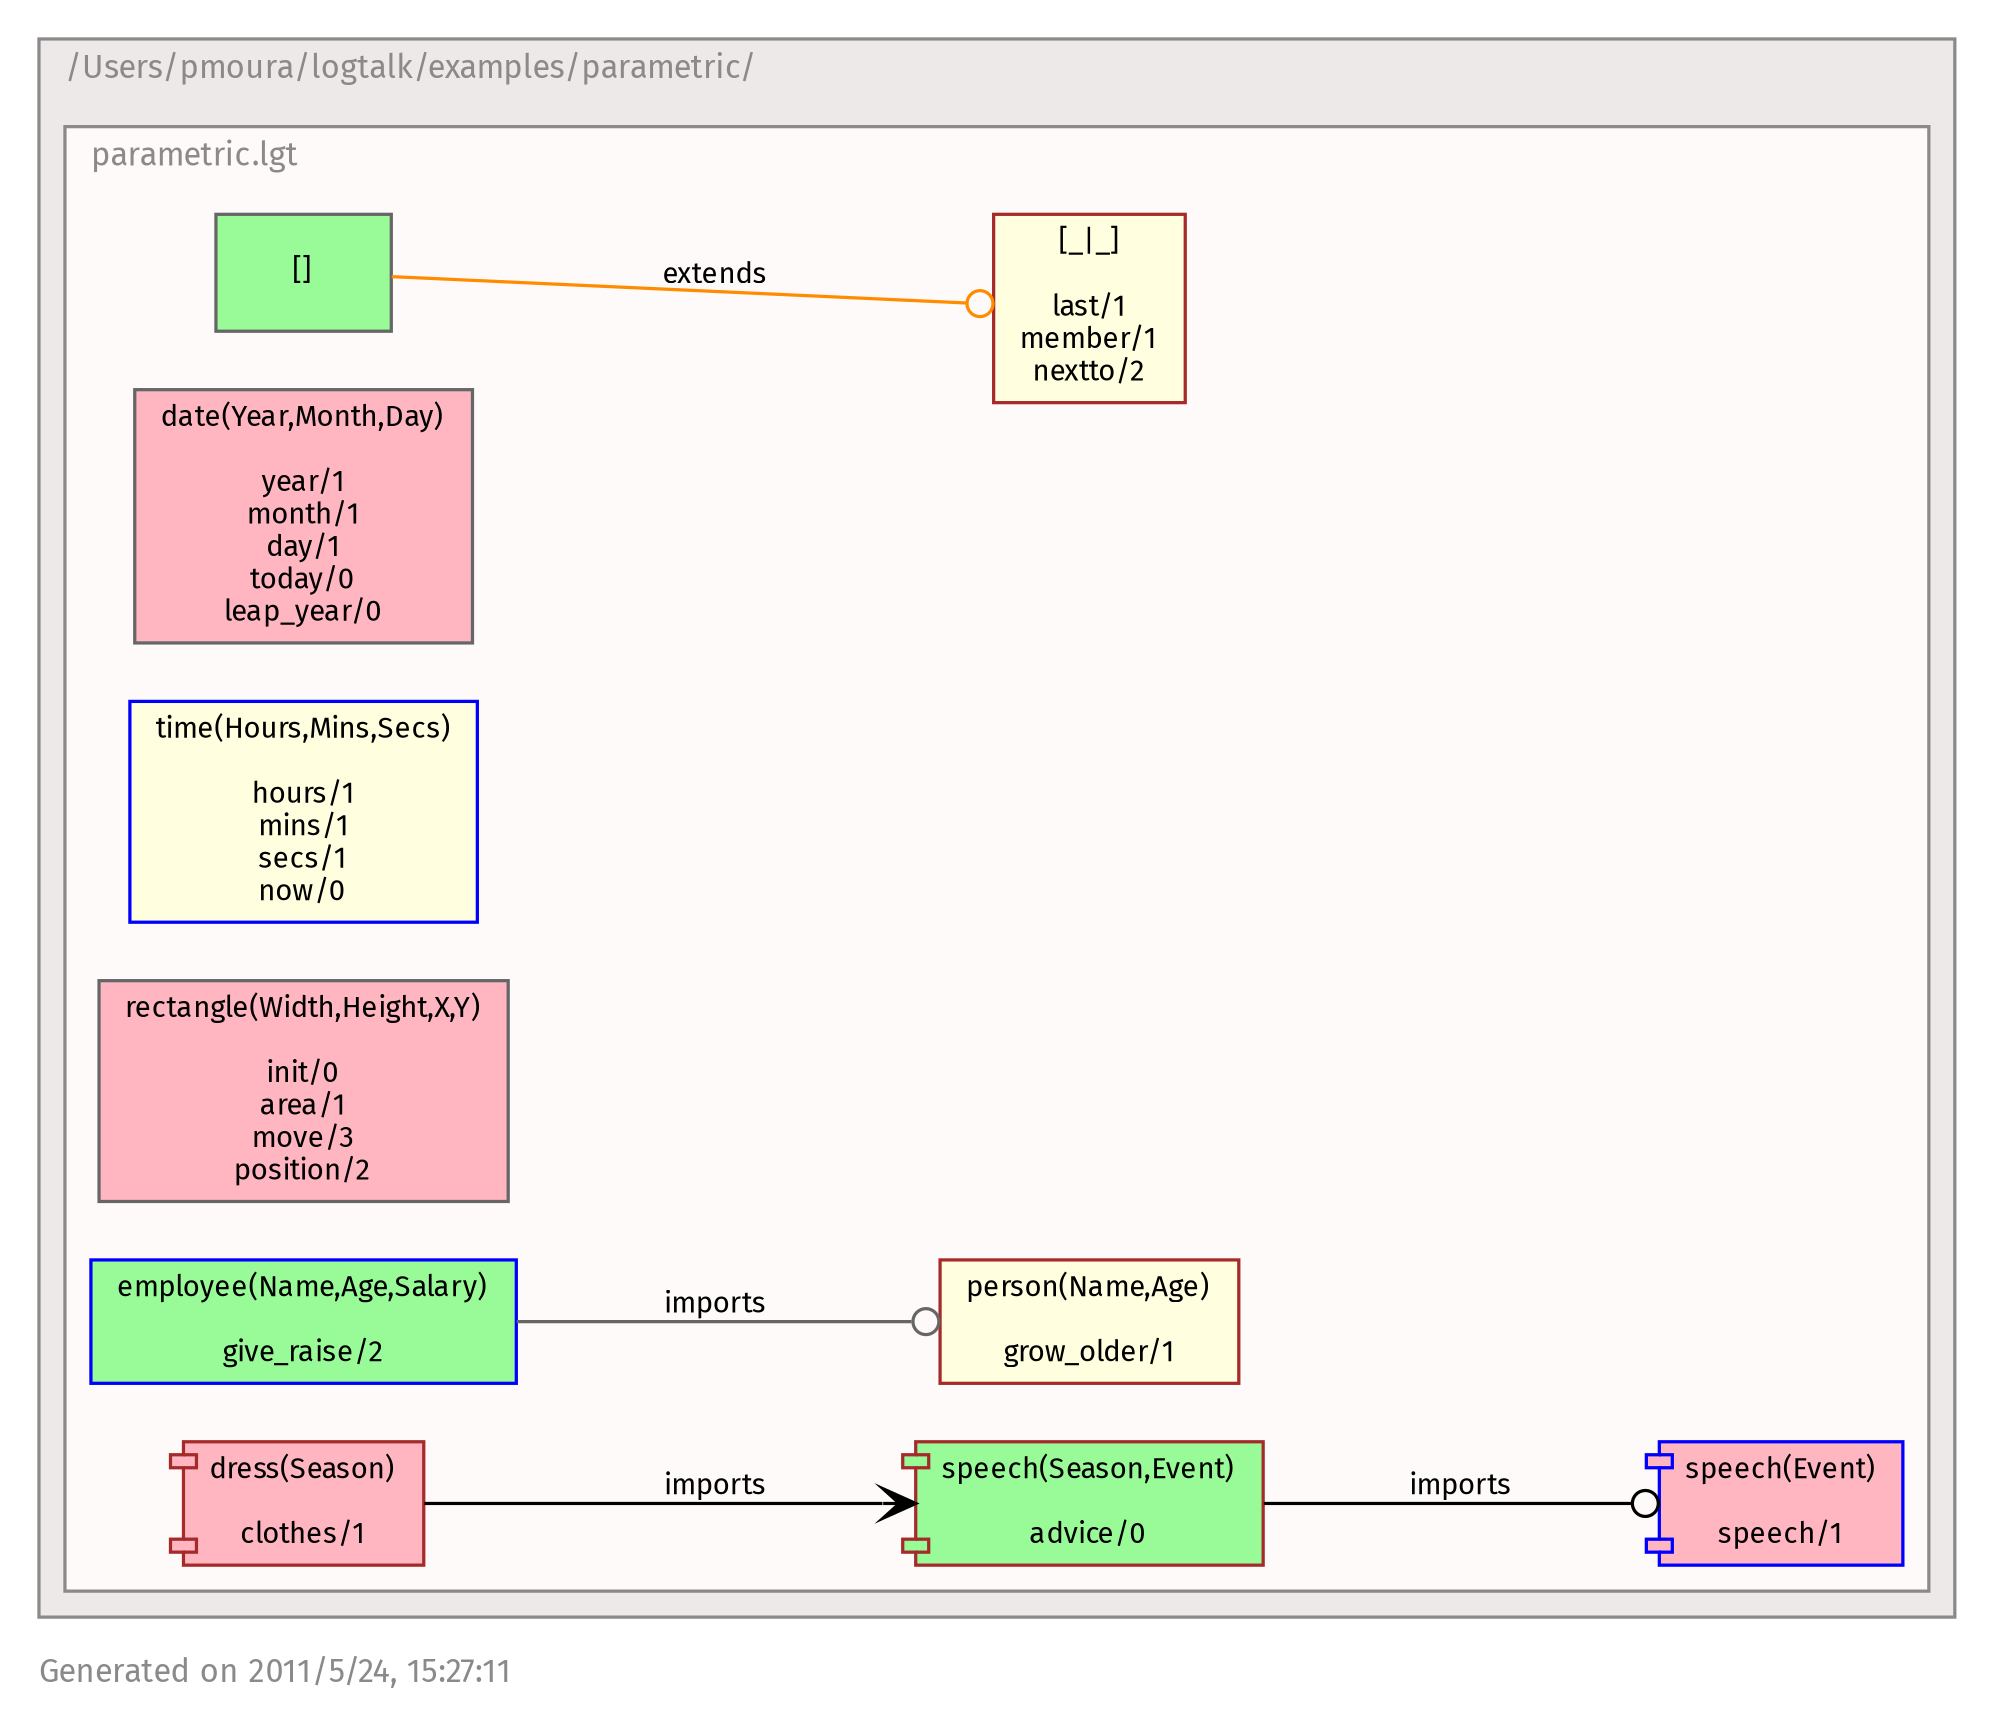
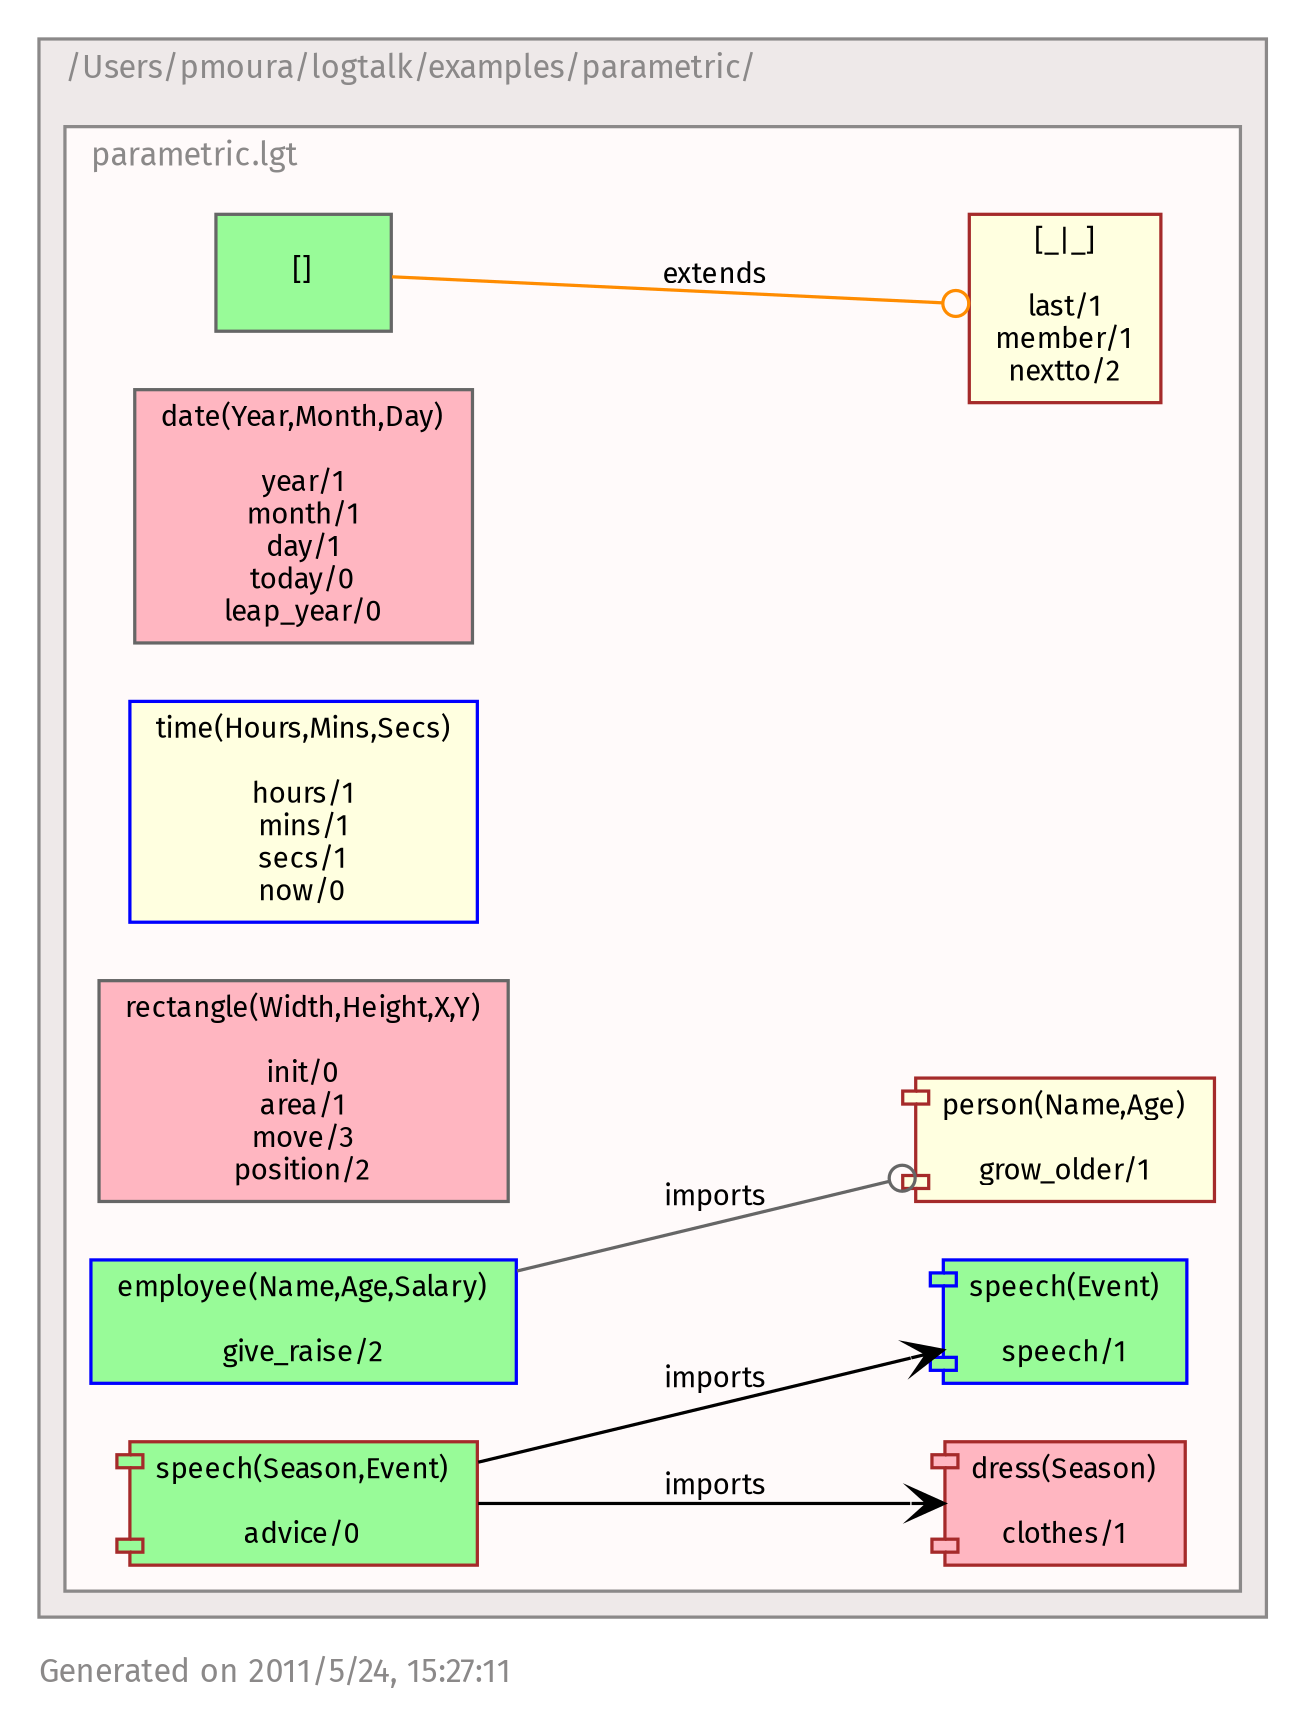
node "person(Name,Age) grow_older/1": shape box -> component
edge "dress(Season) clothes/1" -> "speech(Season,Event) advice/0": reversed
edge "speech(Season,Event) advice/0" -> "speech(Event) speech/1": arrowhead odot -> vee
node "speech(Event) speech/1": fillcolor lightpink -> palegreen
